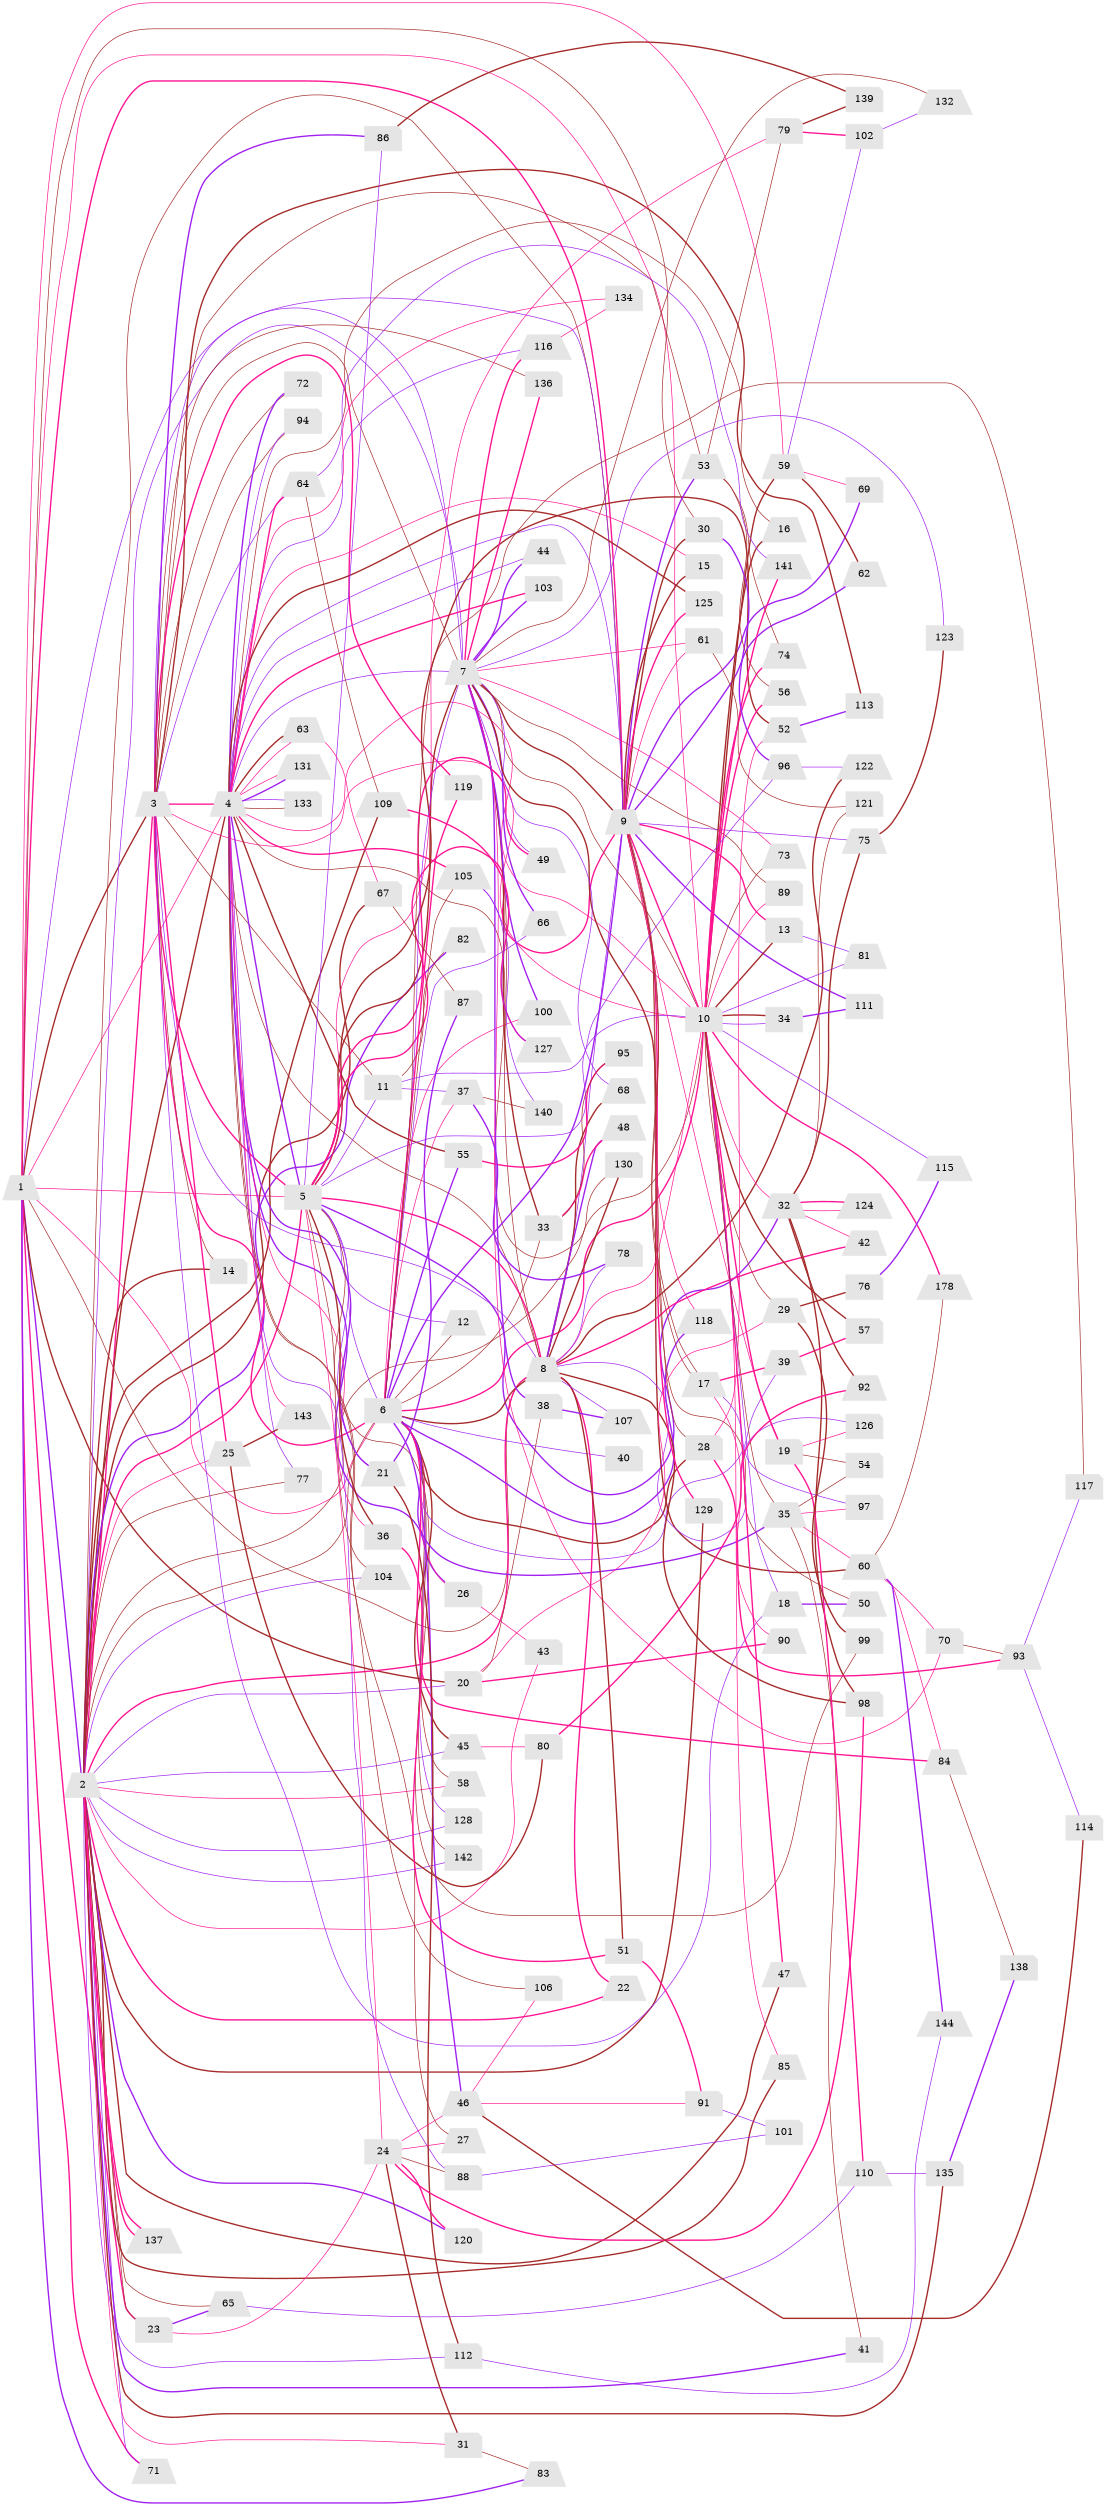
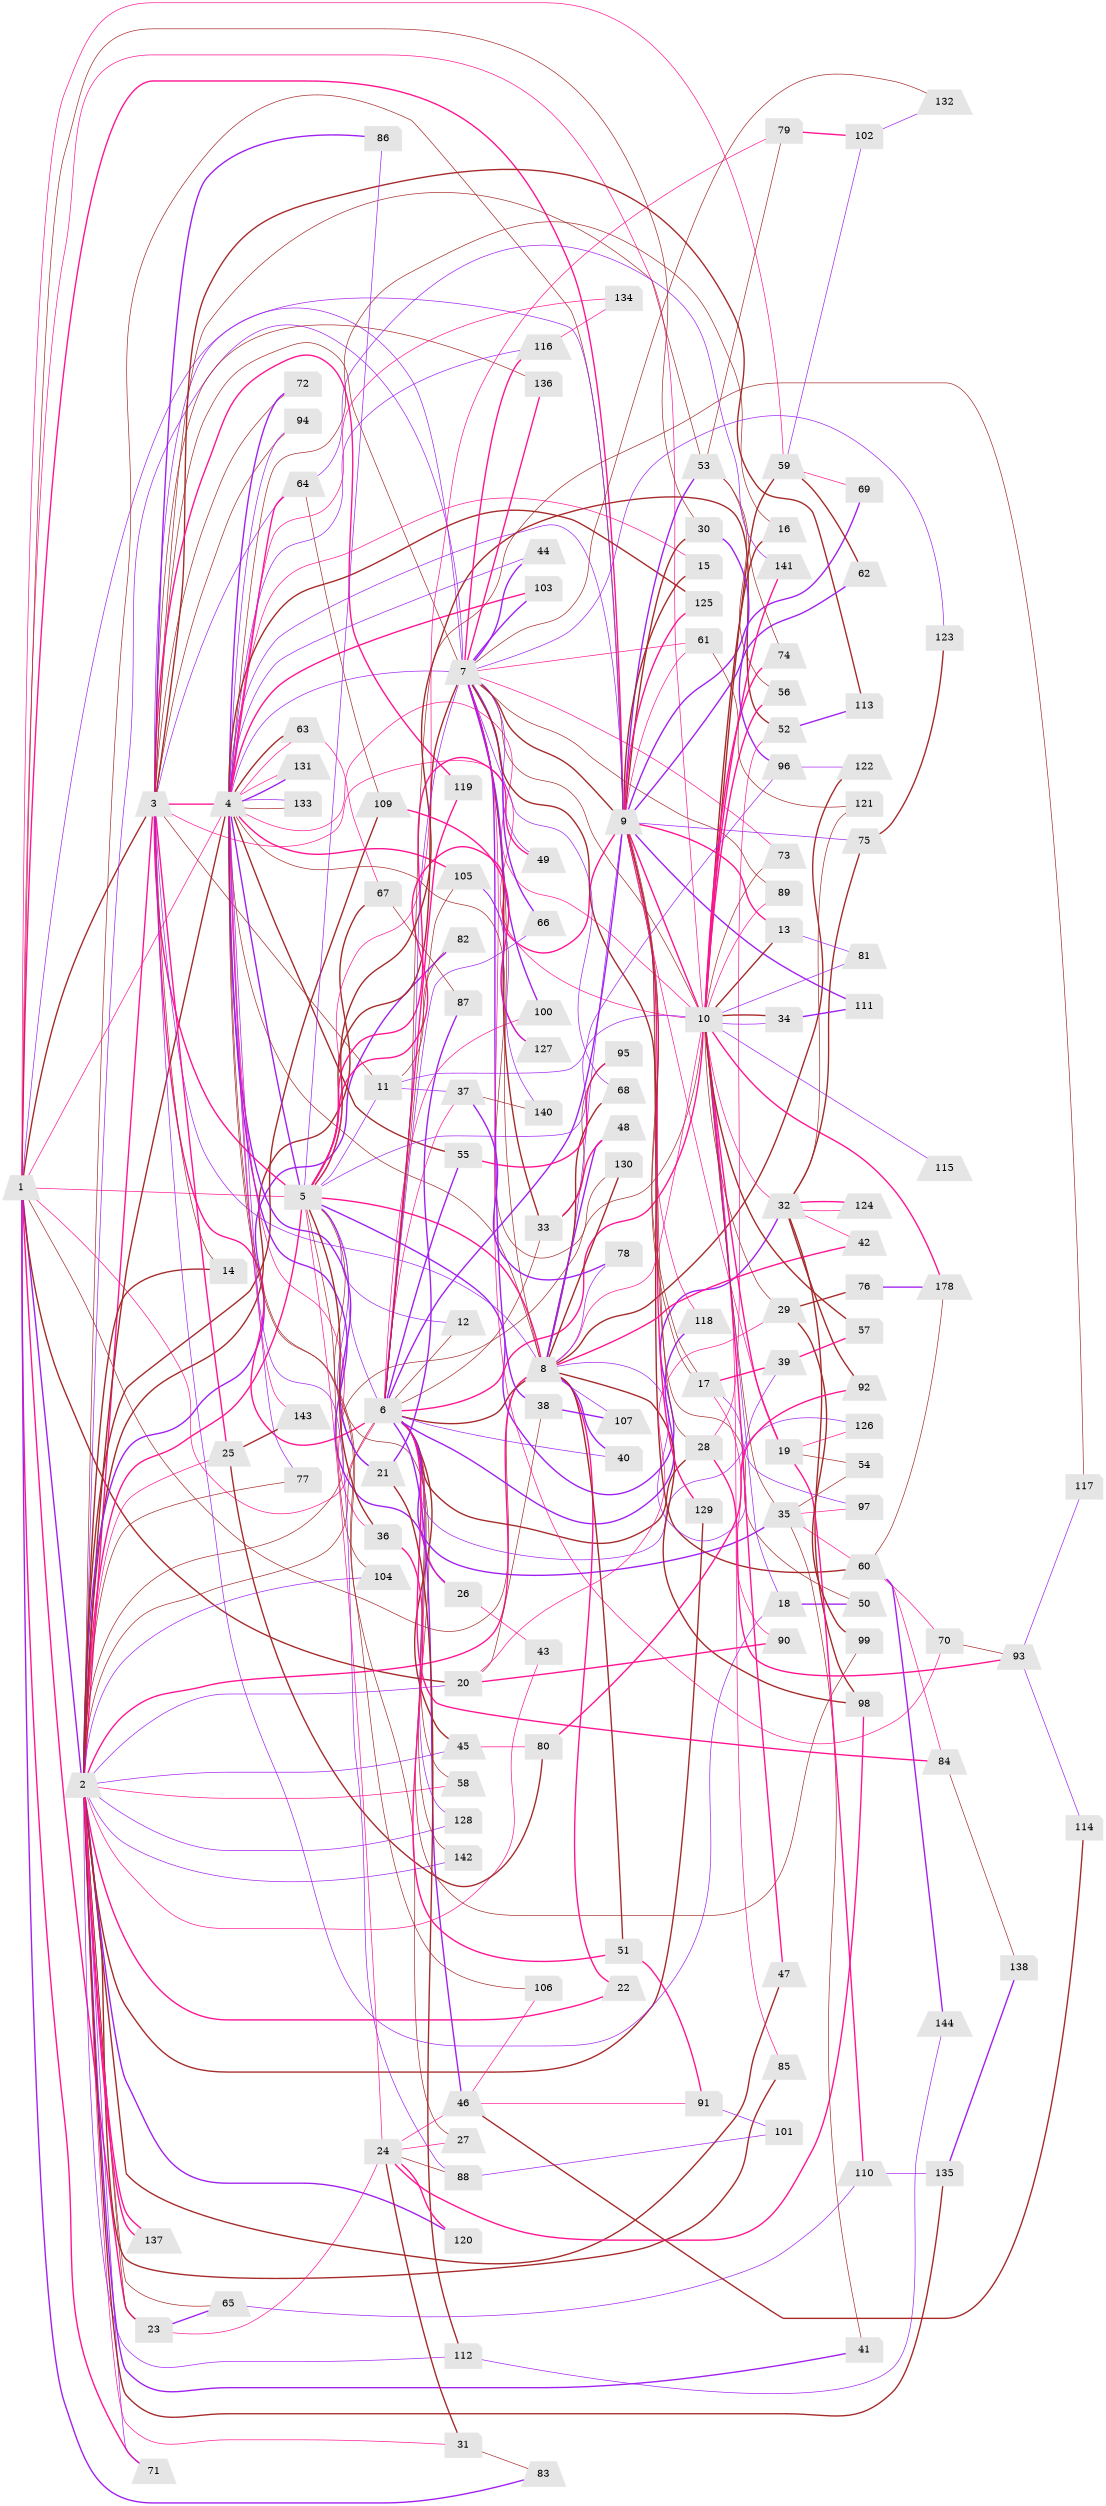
node "139": removed
edge "115" -- "76": now "178" -- "76"
edge "8" -- "40": added
